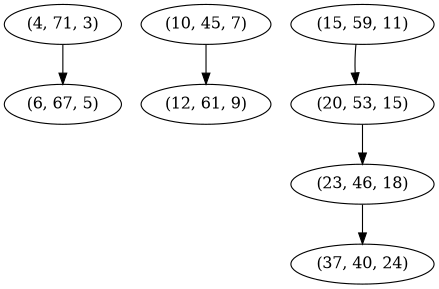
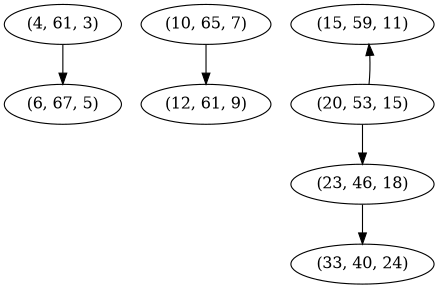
node "(4, 71, 3)": label "(4, 71, 3)" -> "(4, 61, 3)"
node "(10, 45, 7)": label "(10, 45, 7)" -> "(10, 65, 7)"
edge "(15, 59, 11)" -> "(20, 53, 15)": reversed
node "(37, 40, 24)": label "(37, 40, 24)" -> "(33, 40, 24)"
